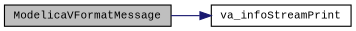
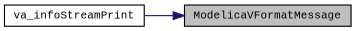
edge "ModelicaVFormatMessage" -> "va_infoStreamPrint": reversed
